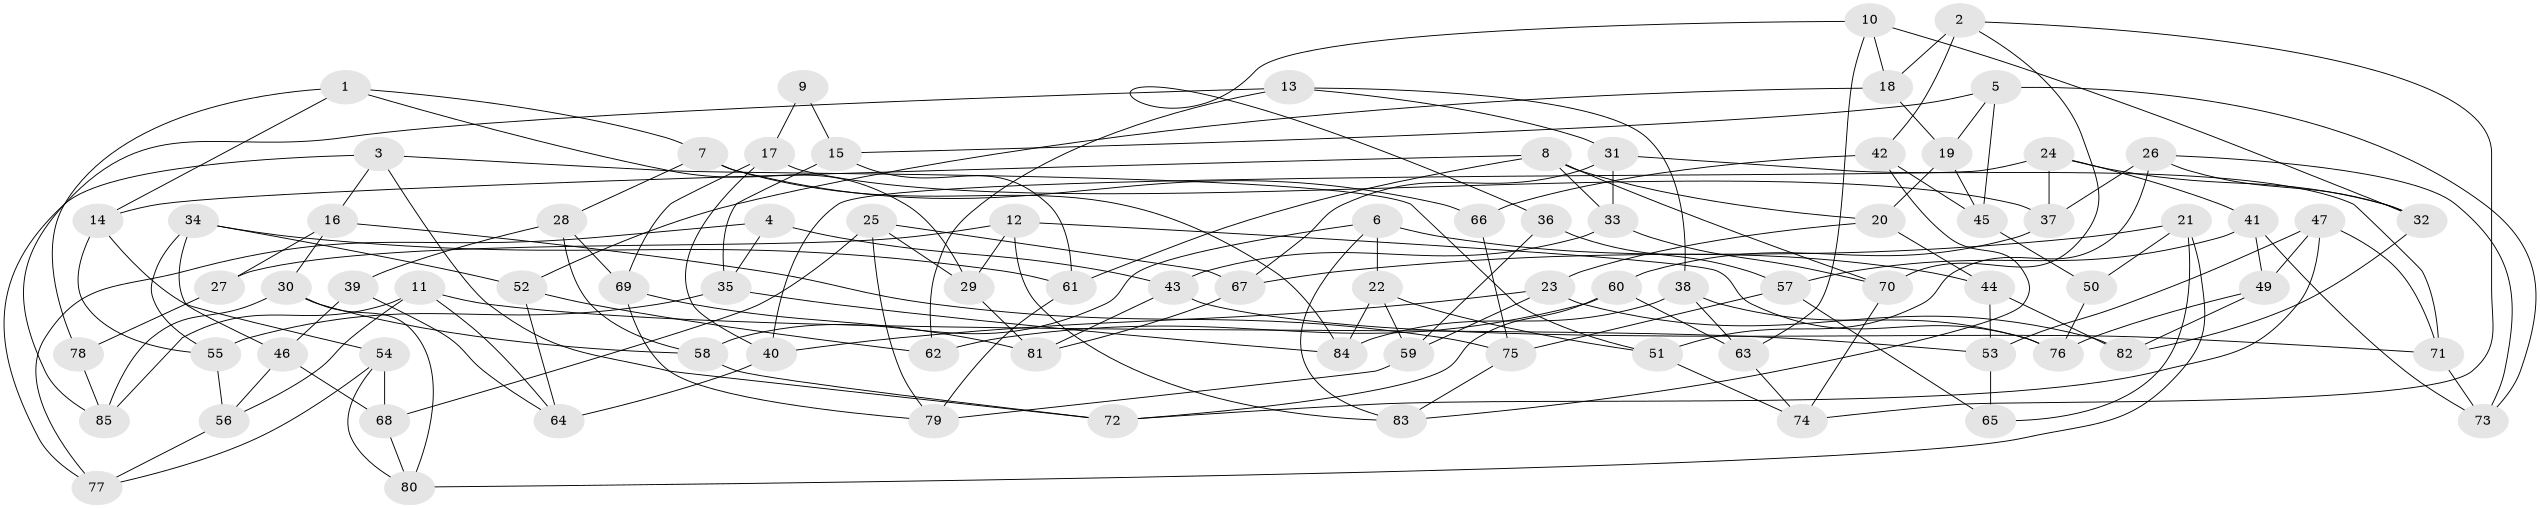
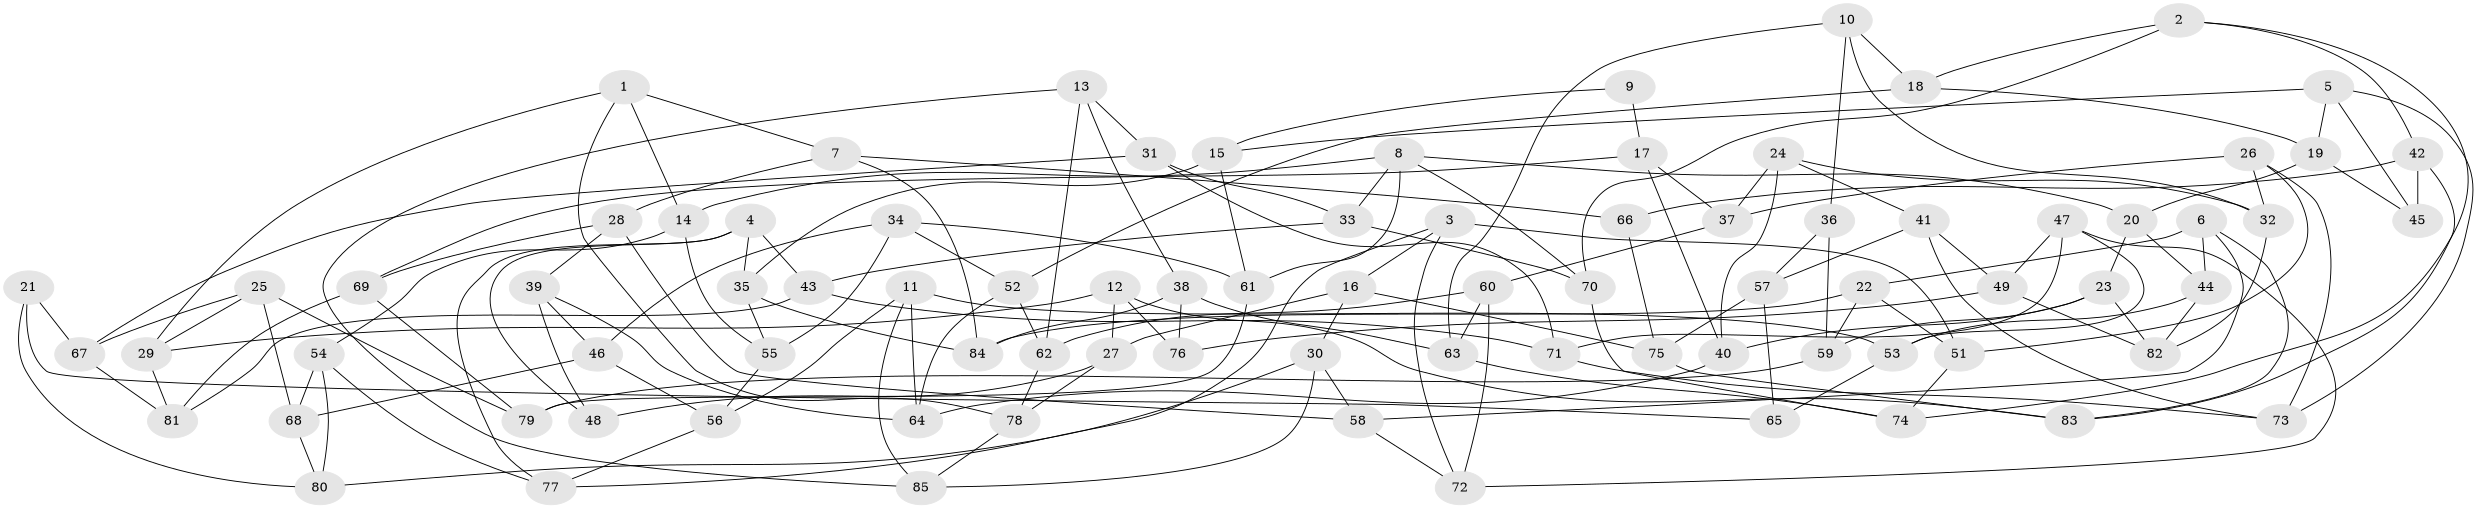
node "50": removed
edge "62" -- "78": added
node "48": added
